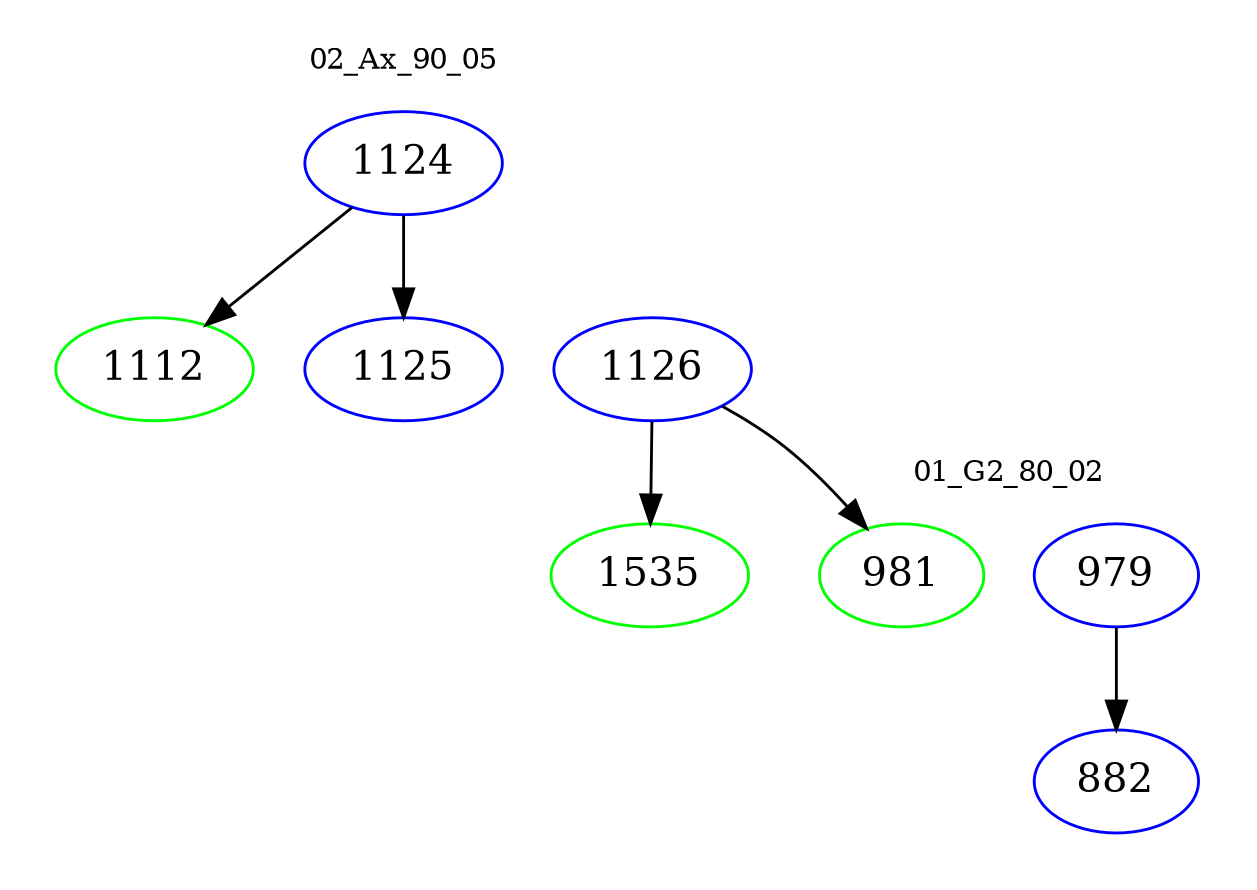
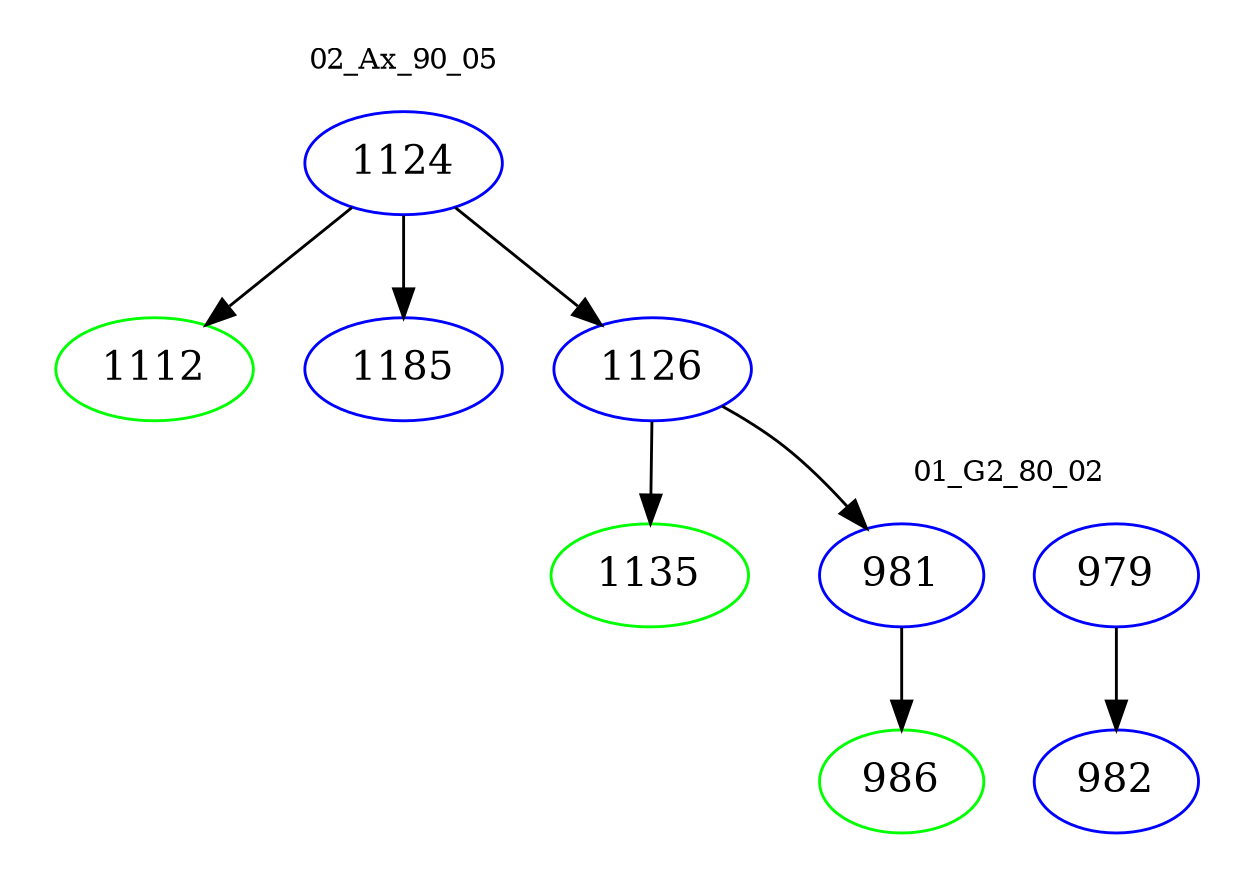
edge "1124" -> "1126": added
node "1125": label "1125" -> "1185"
node "1535": label "1535" -> "1135"
node "981": color green -> blue
node "986": added
node "882": label "882" -> "982"
